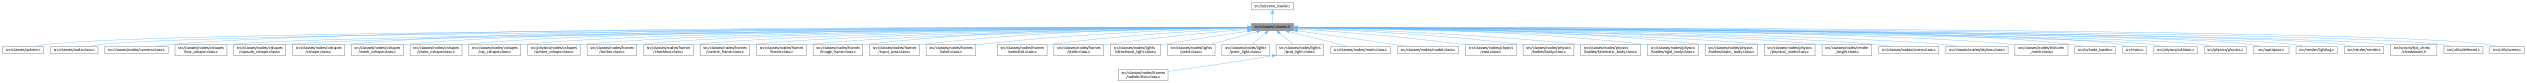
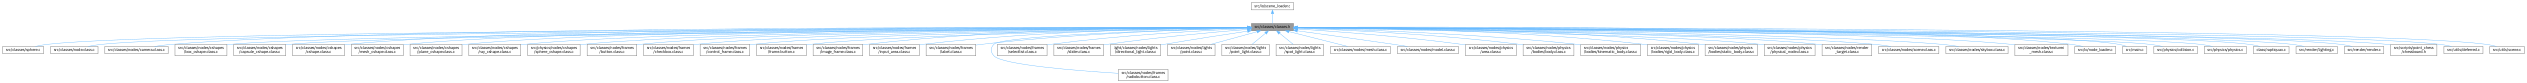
node "src/classes/nodes/frames /frame.class.c": label "src/classes/nodes/frames /frame.class.c" -> "src/classes/nodes/frames /frame.button.c"
node "src/classes/nodes/lights /directional_light.class.c": label "src/classes/nodes/lights /directional_light.class.c" -> "light/classes/nodes/lights /directional_light.class.c"
node "src/raptiquax.c": label "src/raptiquax.c" -> "class/raptiquax.c"
node "src/scripts/fps_chess /chessboard.h": label "src/scripts/fps_chess /chessboard.h" -> "src/scripts/point_chess /chessboard.h"
edge "src/classes/nodes/frames /radiobutton.class.c" -> "src/classes/nodes/lights /spot_light.class.c": now "src/classes/nodes/frames /radiobutton.class.c" -> "src/classes/classes.h"
